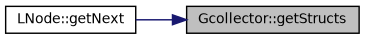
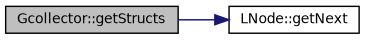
edge "LNode::getNext" -> "Gcollector::getStructs": reversed
